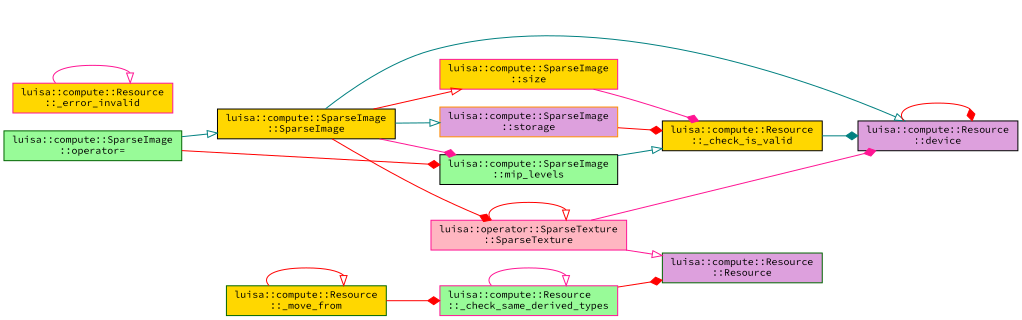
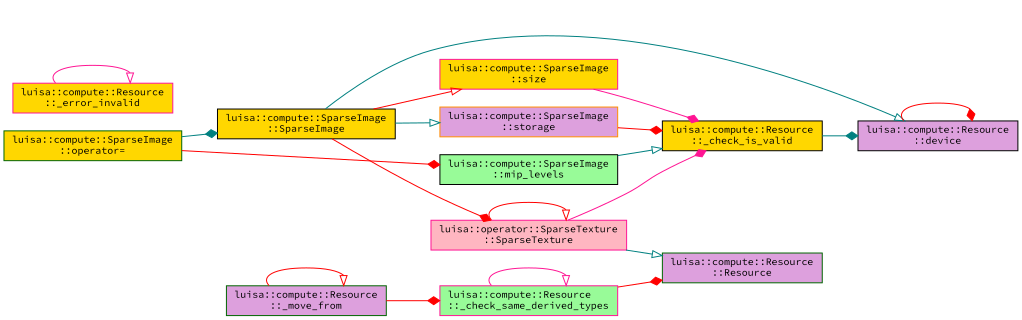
edge "luisa::compute::SparseImage ::operator=" -> "luisa::compute::SparseImage ::SparseImage": arrowhead onormal -> diamond
node "luisa::compute::SparseImage ::operator=": fillcolor palegreen -> gold
edge "luisa::compute::SparseImage ::SparseImage" -> "luisa::compute::SparseImage ::mip_levels": removed
edge "luisa::operator::SparseTexture ::SparseTexture" -> "luisa::compute::Resource ::device": now "luisa::operator::SparseTexture ::SparseTexture" -> "luisa::compute::Resource ::_check_is_valid"
edge "luisa::operator::SparseTexture ::SparseTexture" -> "luisa::compute::Resource ::Resource": color deeppink -> teal
node "luisa::compute::Resource ::_move_from": fillcolor gold -> plum
